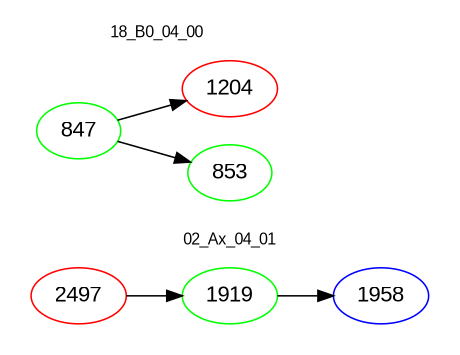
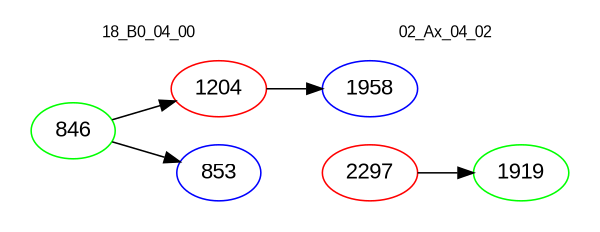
node "847": label "847" -> "846"
node "853": color green -> blue
cluster "02_Ax_04_01": label "02_Ax_04_01" -> "02_Ax_04_02"
node "2497": label "2497" -> "2297"
edge "1919" -> "1958": now "1204" -> "1958"
